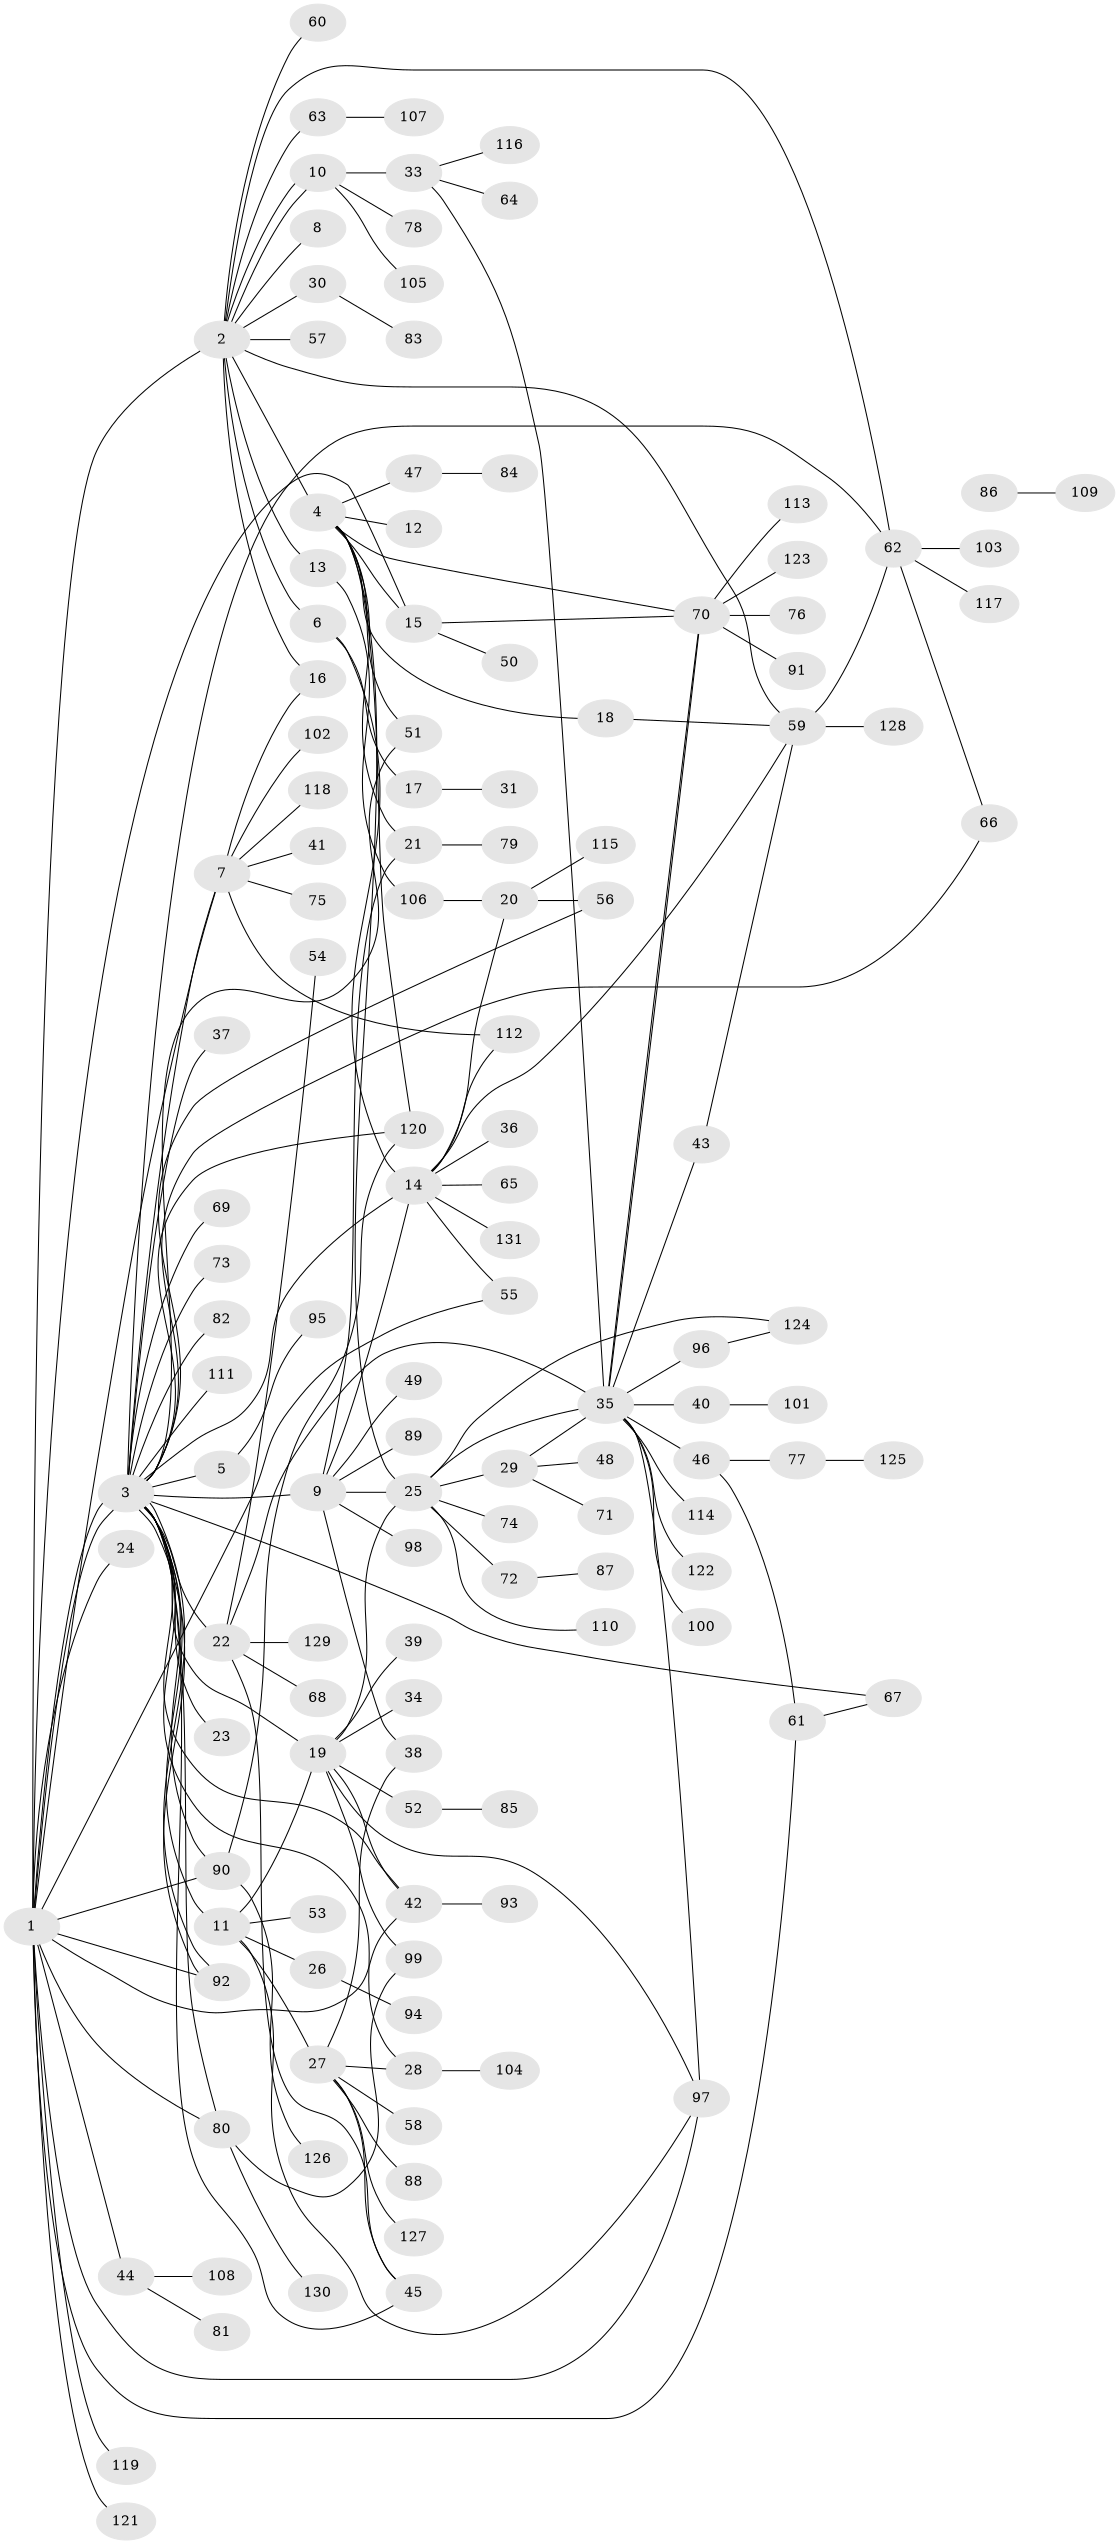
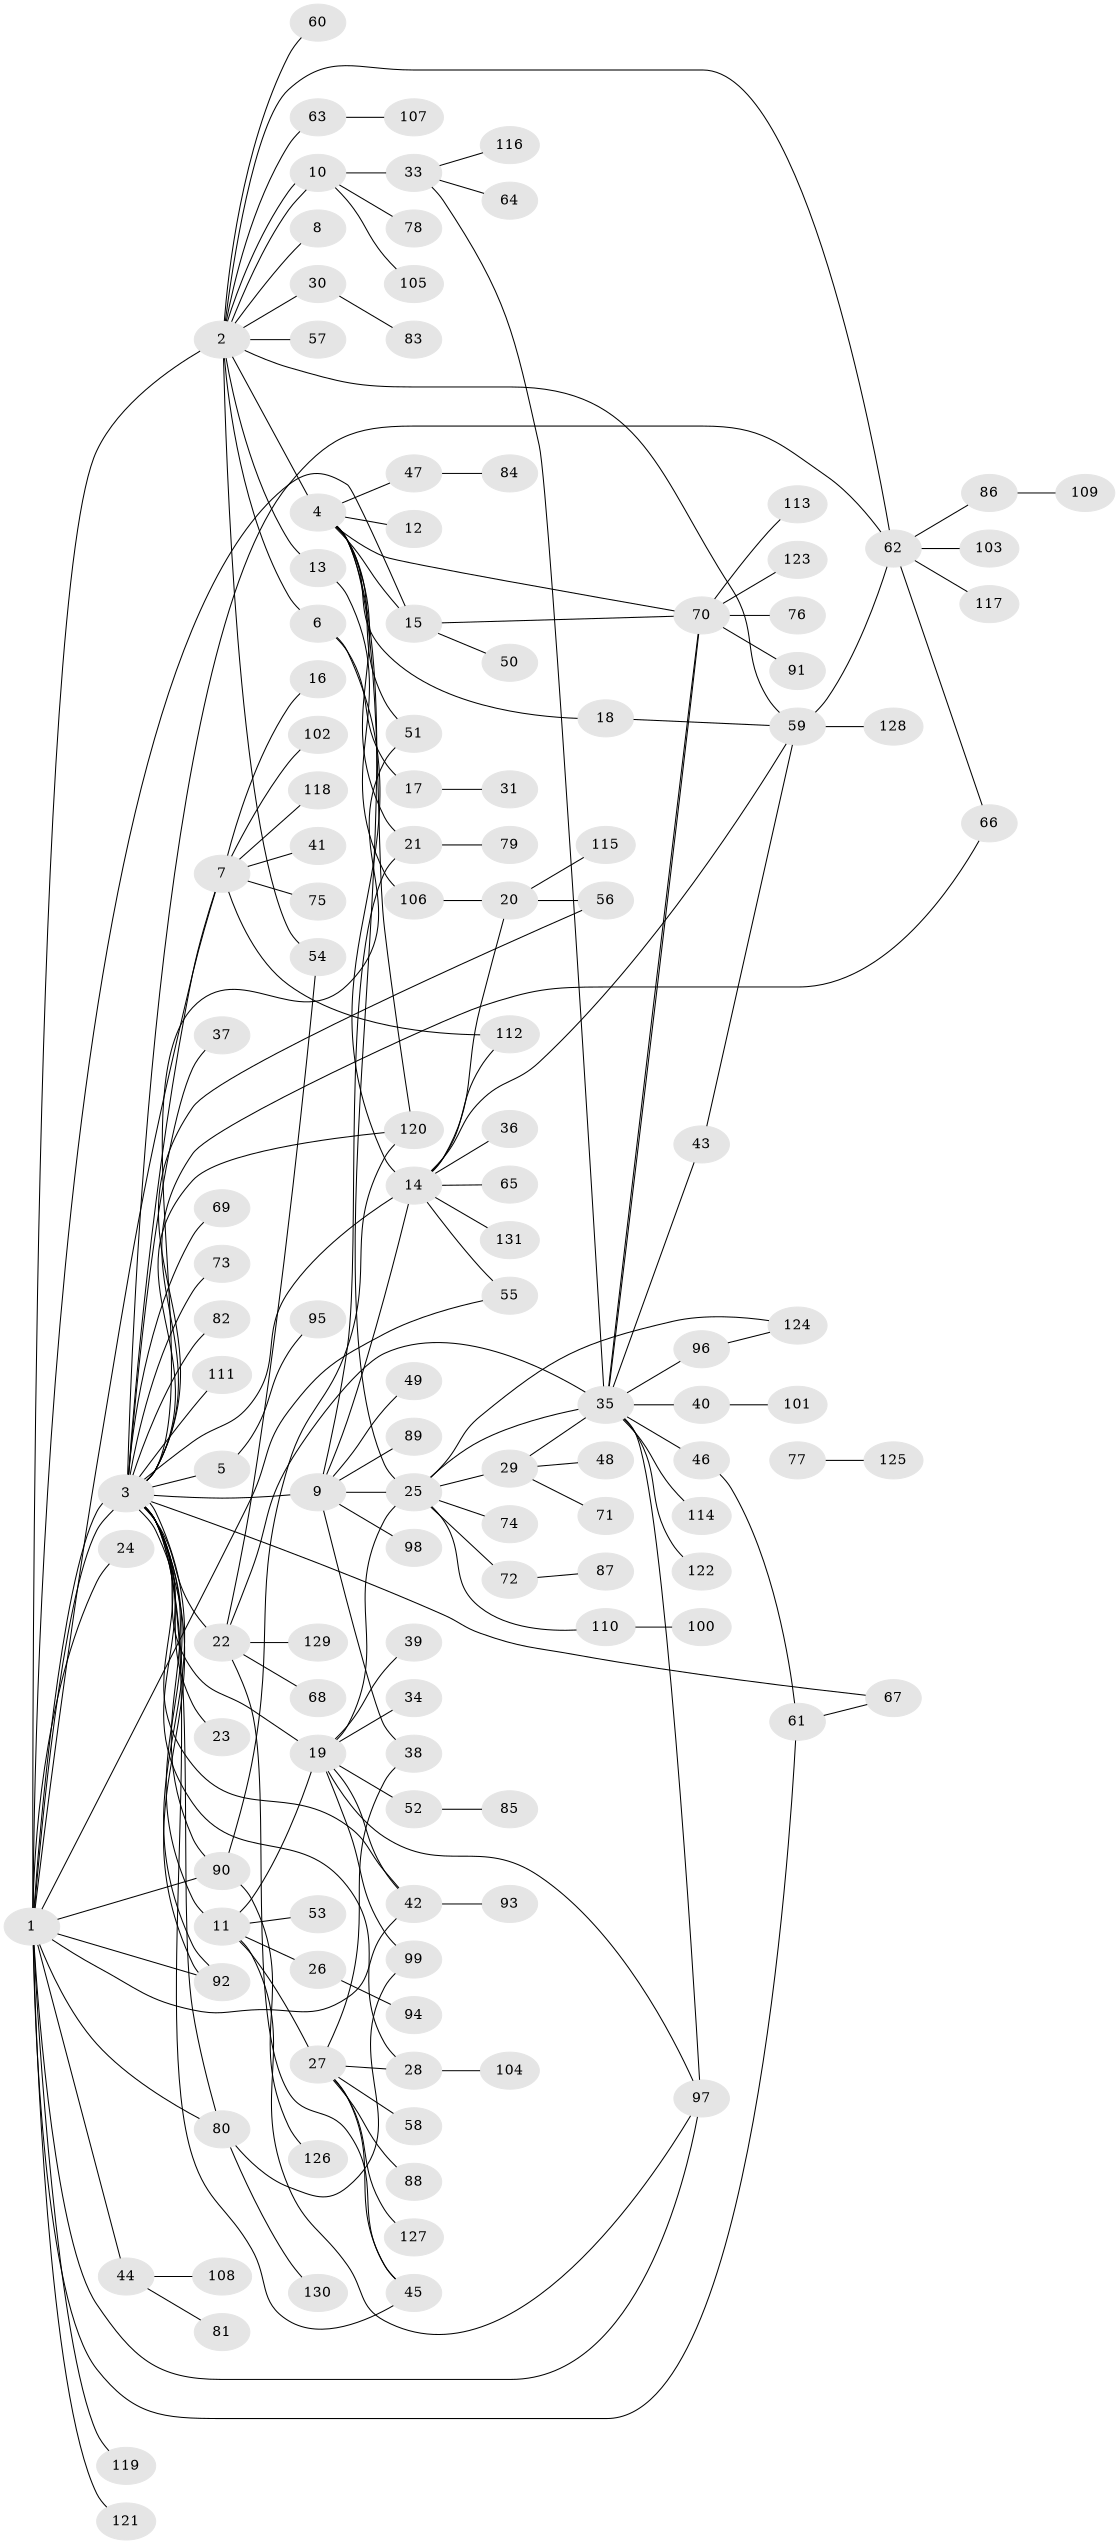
edge "2" -- "16": now "2" -- "54"
edge "86" -- "62": added
edge "46" -- "77": removed
edge "35" -- "100": now "110" -- "100"
